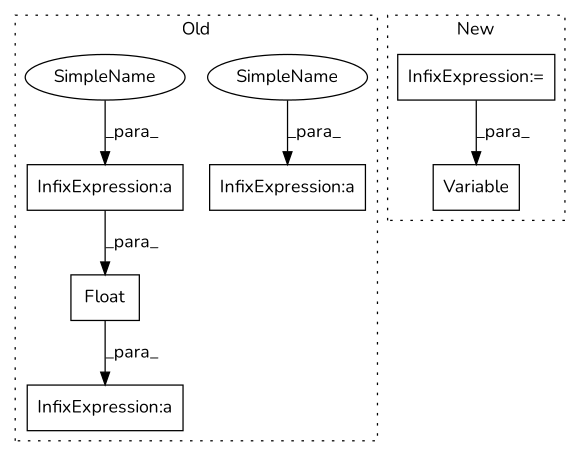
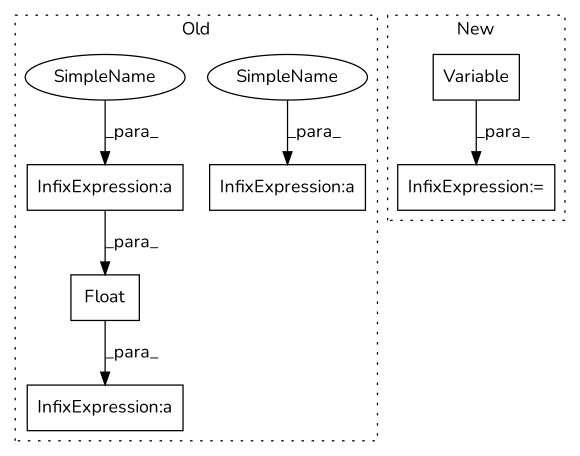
edge "InfixExpression:=" -> "Variable": reversed
